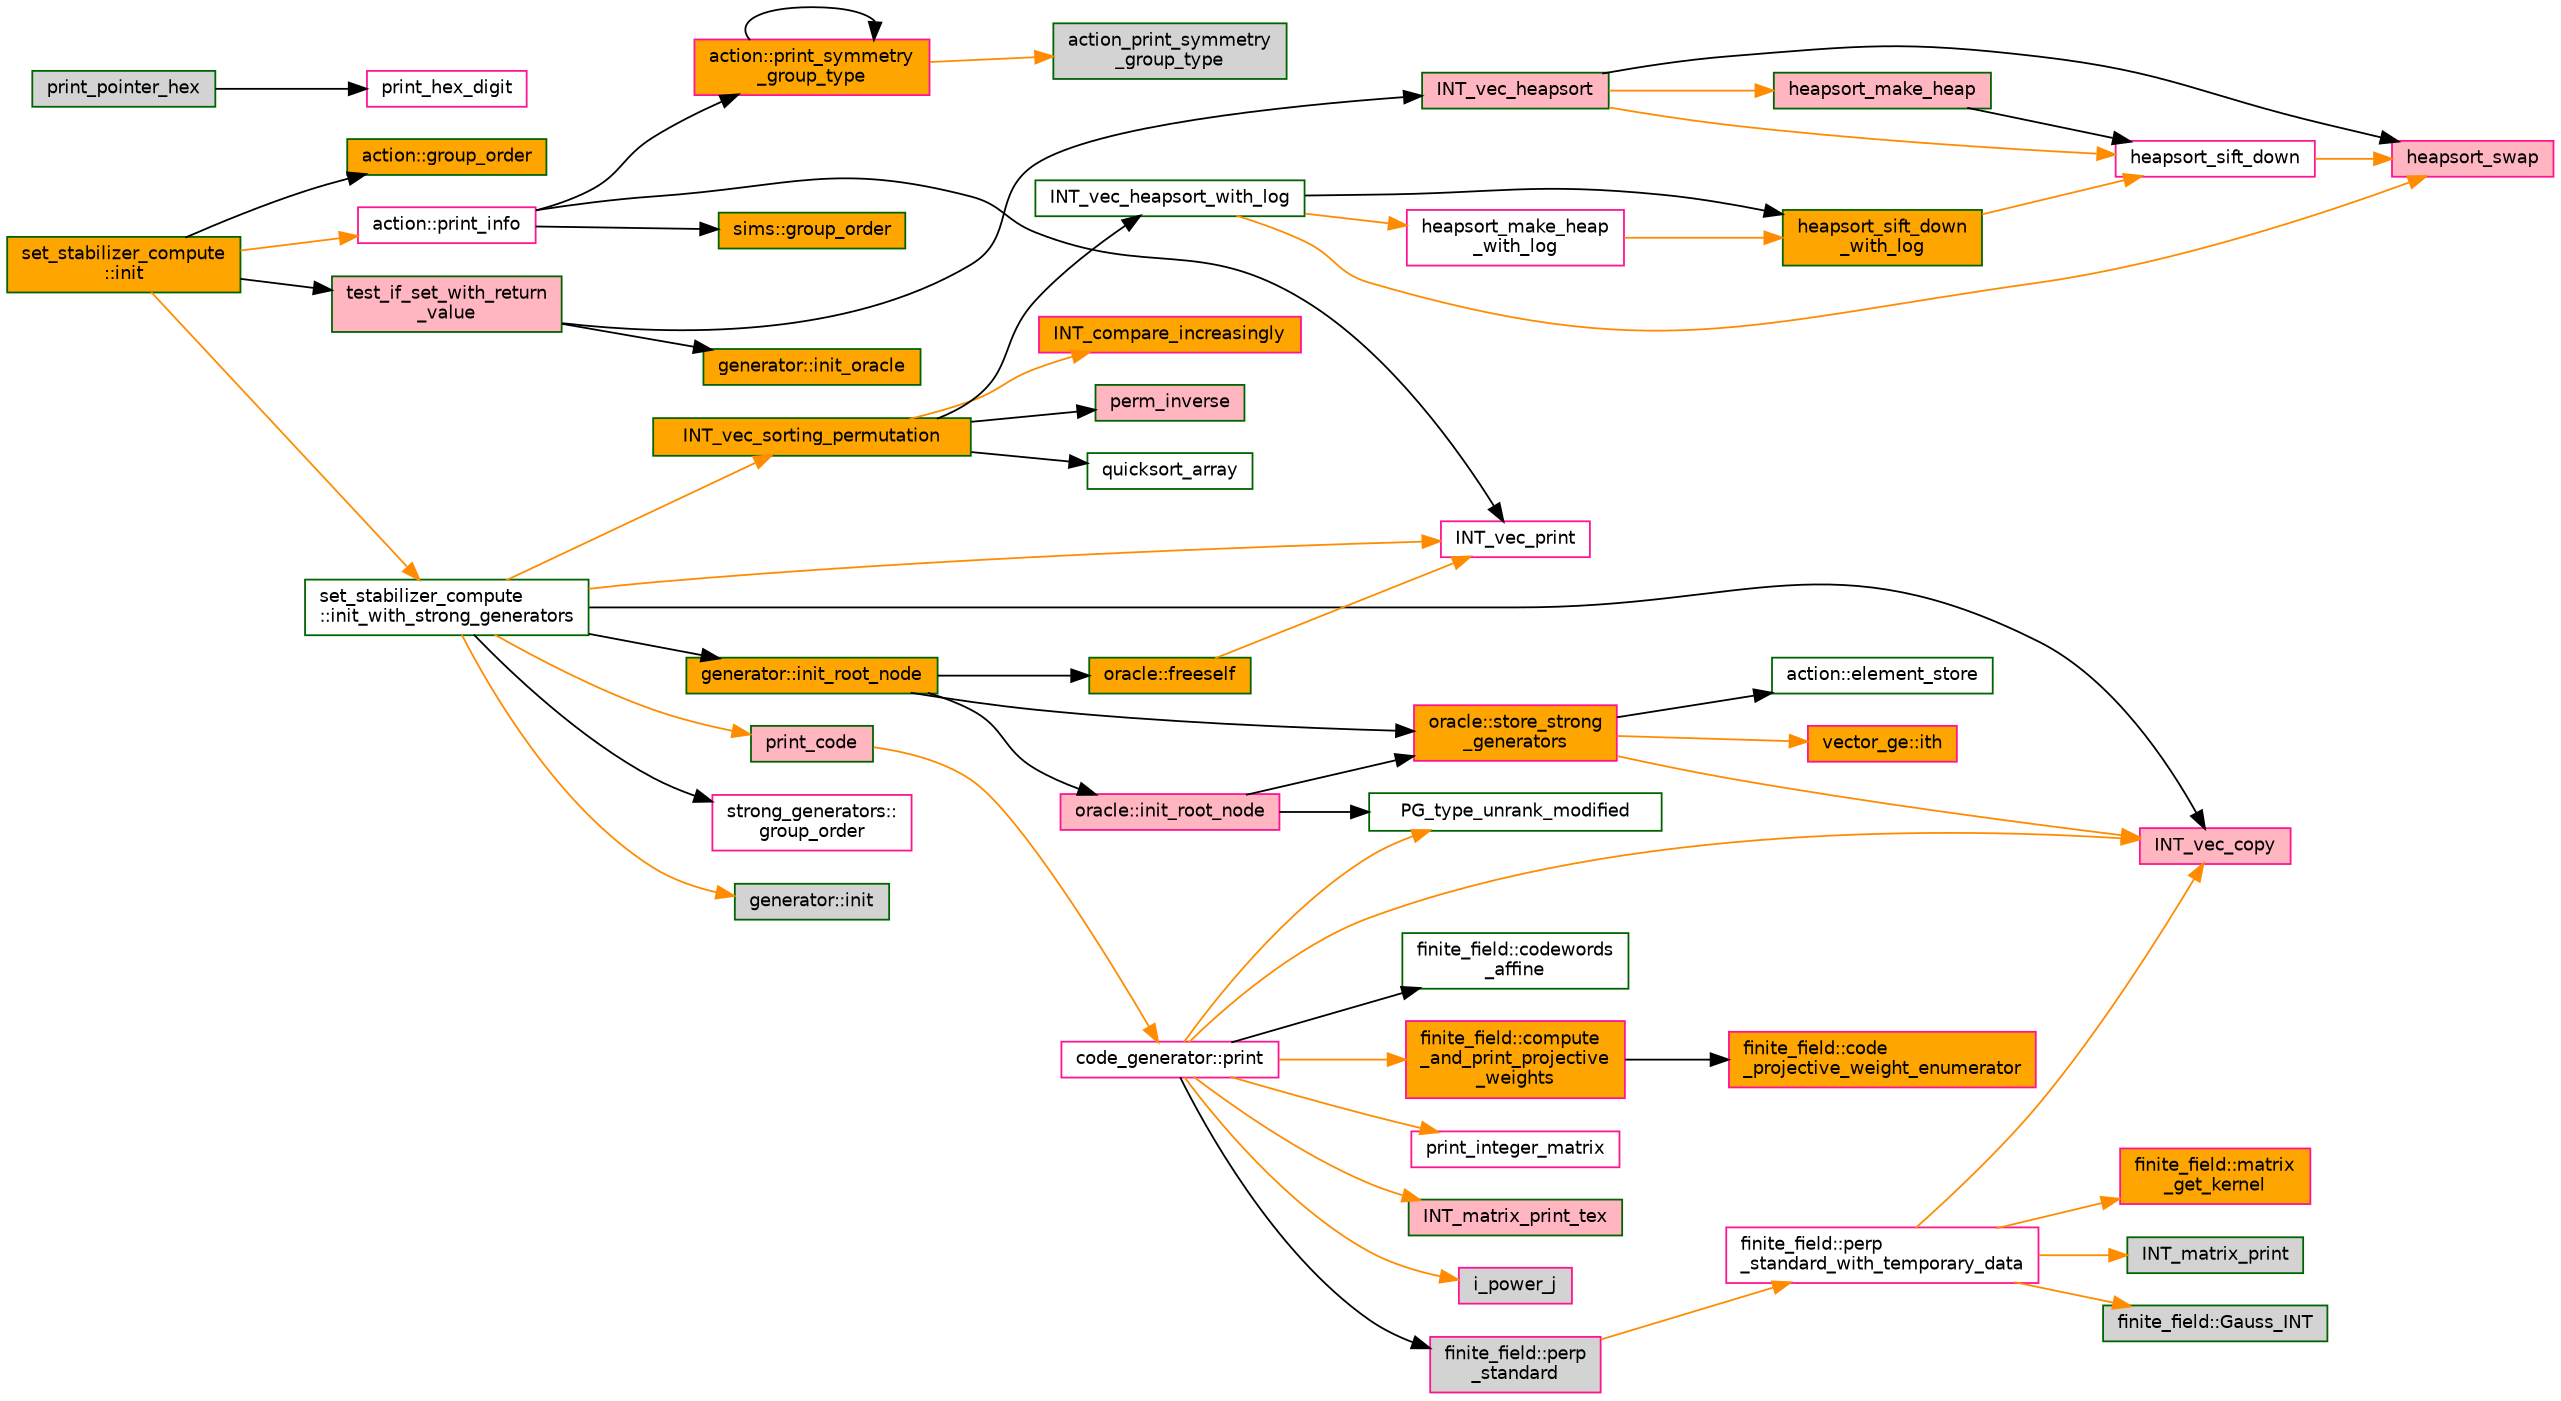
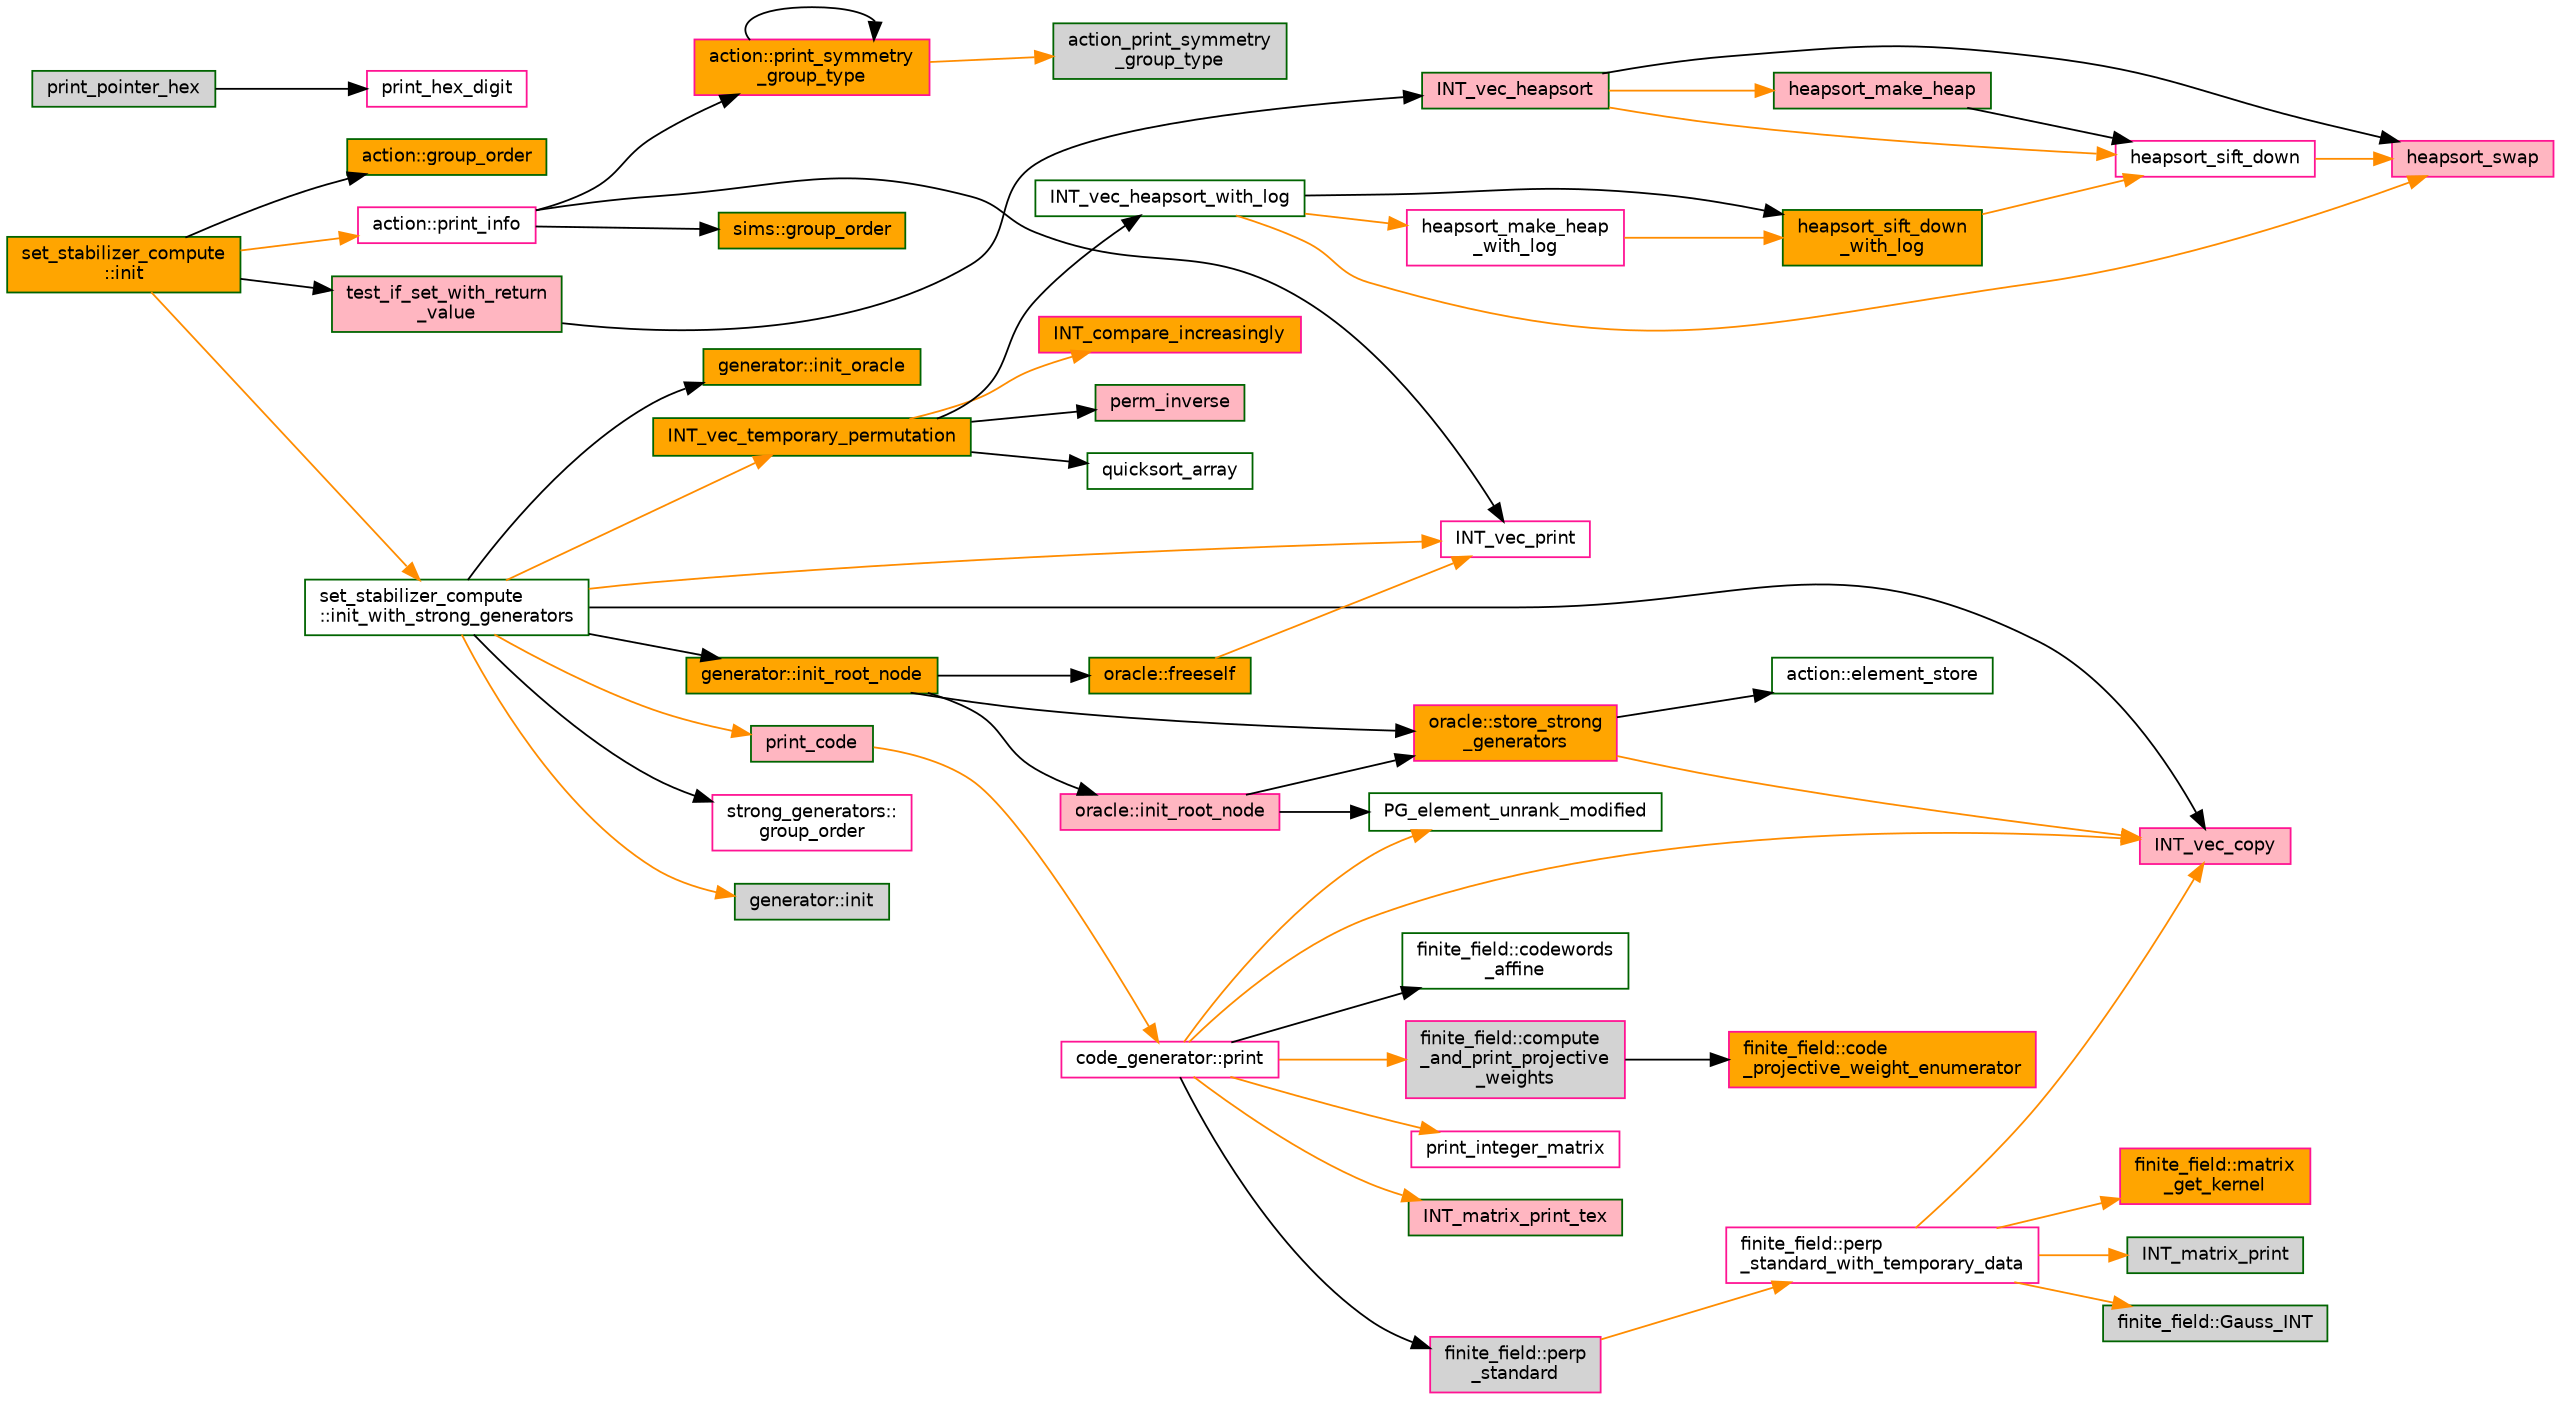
edge "test_if_set_with_return _value" -> "generator::init_oracle": now "set_stabilizer_compute ::init_with_strong_generators" -> "generator::init_oracle"
node "INT_vec_sorting_permutation": label "INT_vec_sorting_permutation" -> "INT_vec_temporary_permutation"
node "vector_ge::ith": removed
node "PG_type_unrank_modified": label "PG_type_unrank_modified" -> "PG_element_unrank_modified"
node "finite_field::compute _and_print_projective _weights": fillcolor orange -> lightgrey
node "i_power_j": removed
